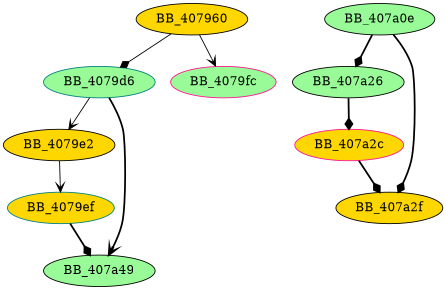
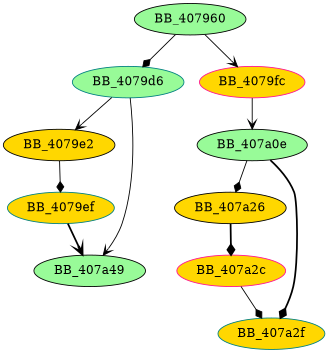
node "BB_407960": fillcolor gold -> palegreen
edge "BB_407a0e" -> "BB_407a26": style bold -> solid
node "BB_4079fc": fillcolor palegreen -> gold
node "BB_407a26": fillcolor palegreen -> gold
edge "BB_4079fc" -> "BB_407a0e": added
edge "BB_4079e2" -> "BB_4079ef": arrowhead vee -> diamond
edge "BB_4079d6" -> "BB_407a49": style bold -> solid
edge "BB_407a2c" -> "BB_407a2f": style bold -> solid
node "BB_407a2f": color black -> teal
edge "BB_4079ef" -> "BB_407a49": arrowhead diamond -> vee
